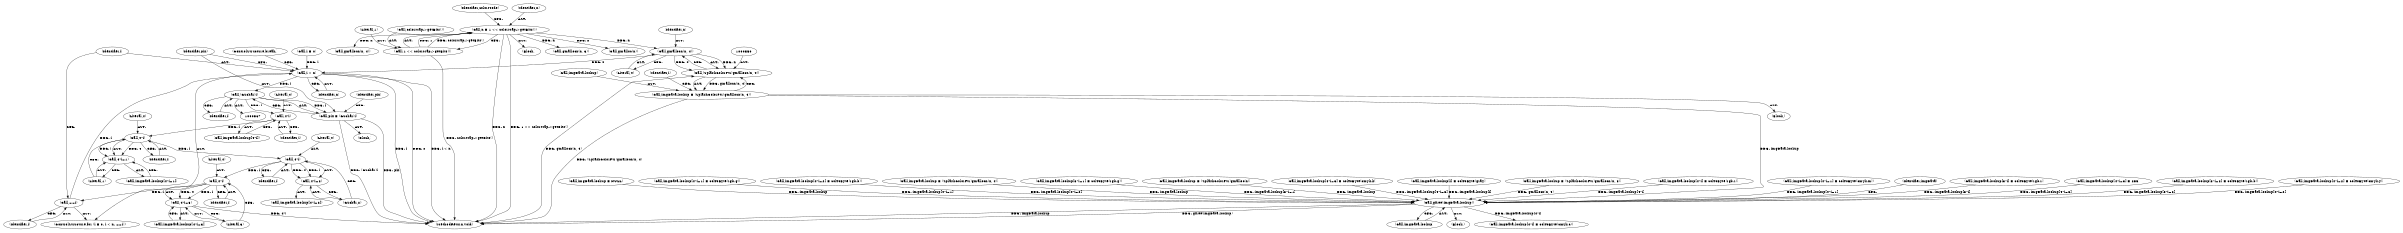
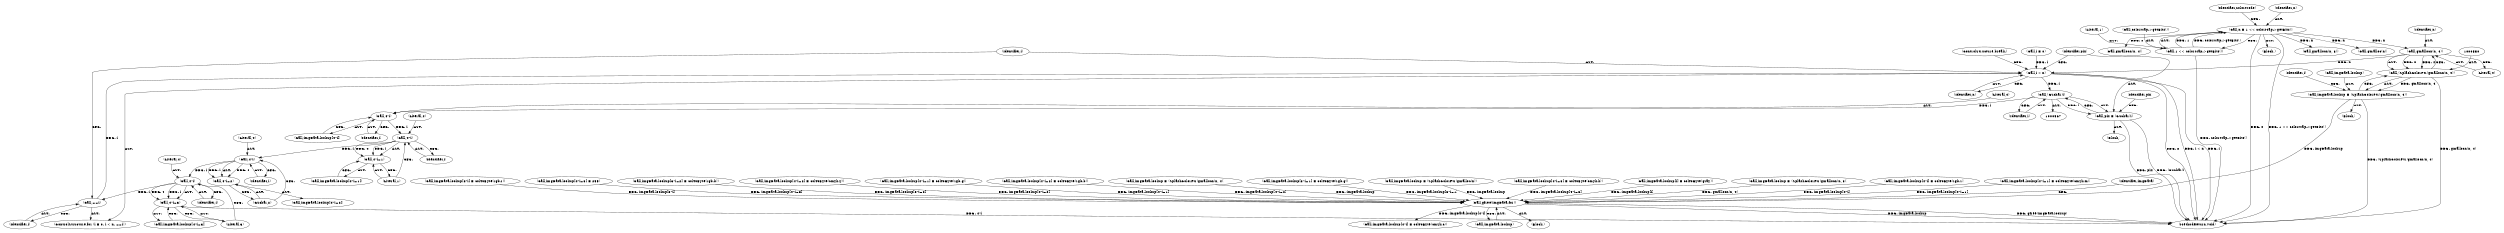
edge "(MethodReturn,void)" -> "(Call,(SplashColorPtr)gmallocn(n, 4))": reversed
node "(Call,imgData.lookup = NULL)": removed
node "(Call,gfree(imgData.lookup))": label "(Call,gfree(imgData.lookup))" -> "(Call,gfree(imgData.for))"
